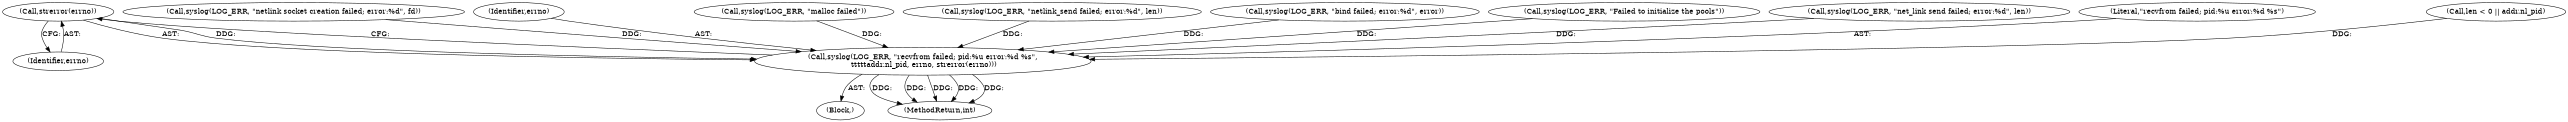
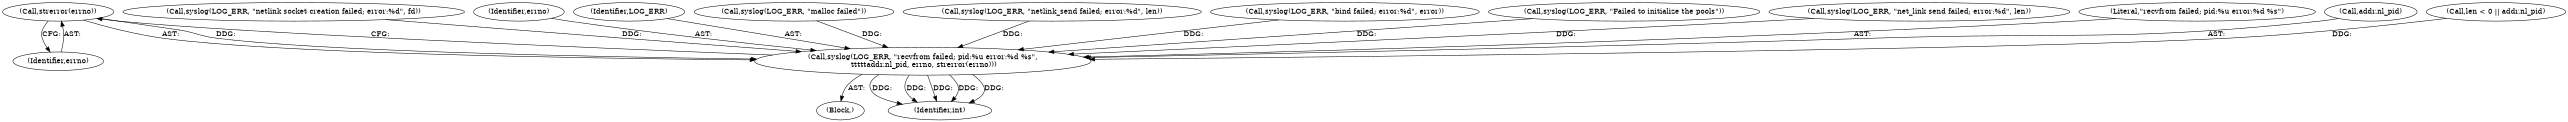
node "(Identifier,LOG_ERR)": added
node "(Call,addr.nl_pid)": added
node "(MethodReturn,int)": label "(MethodReturn,int)" -> "(Identifier,int)"
